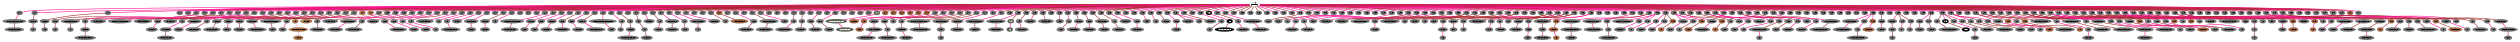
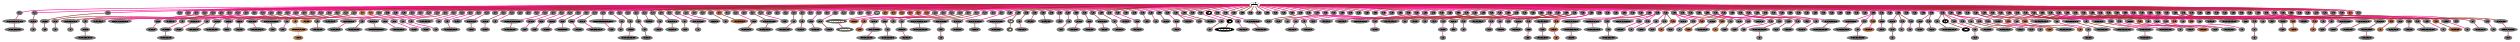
node "(?o?o?o?o?o?o)": removed
node "(?o?o?o?o?o?o?o?o)": added
